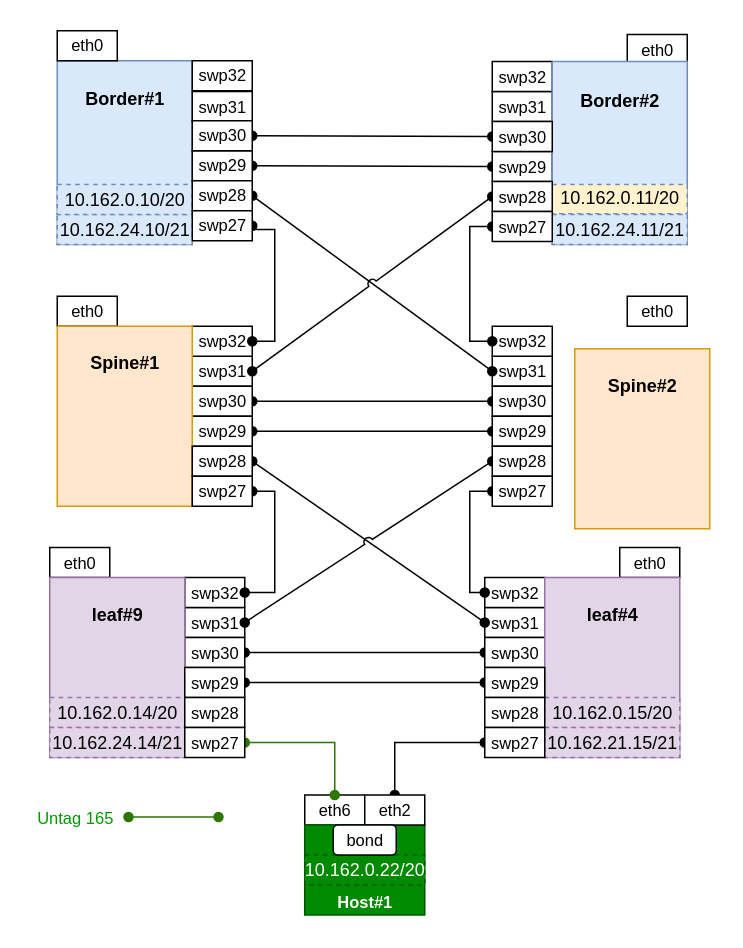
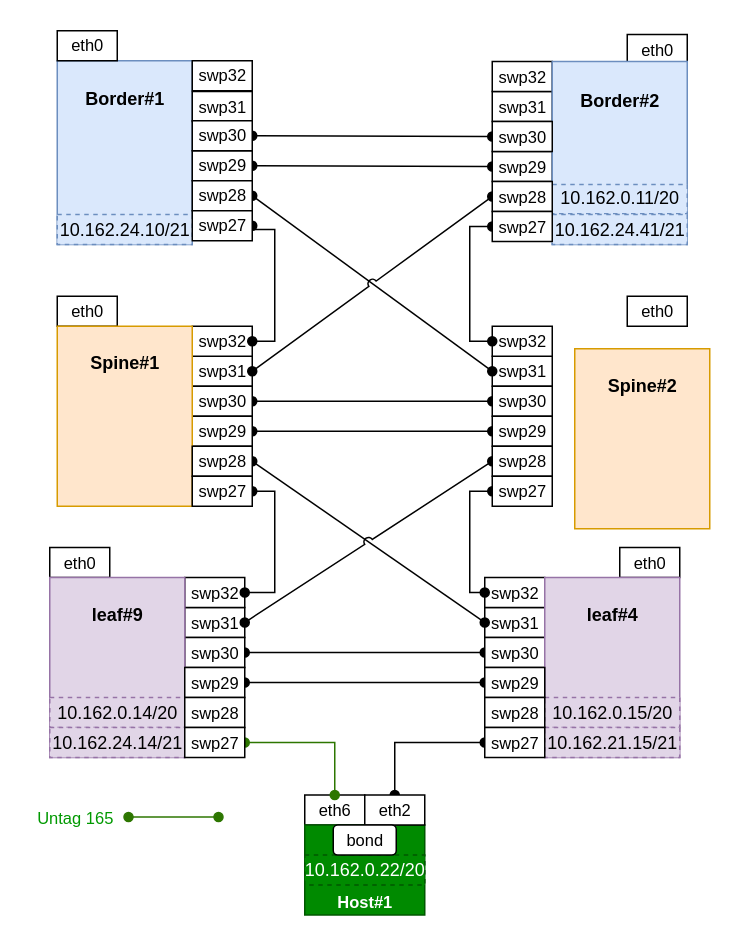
node "10.162.0.11/20": fillcolor #fff2cc -> #dae8fc
node "10.162.0.10/20": removed
node "10.162.24.11/21": label "10.162.24.11/21" -> "10.162.24.41/21"
